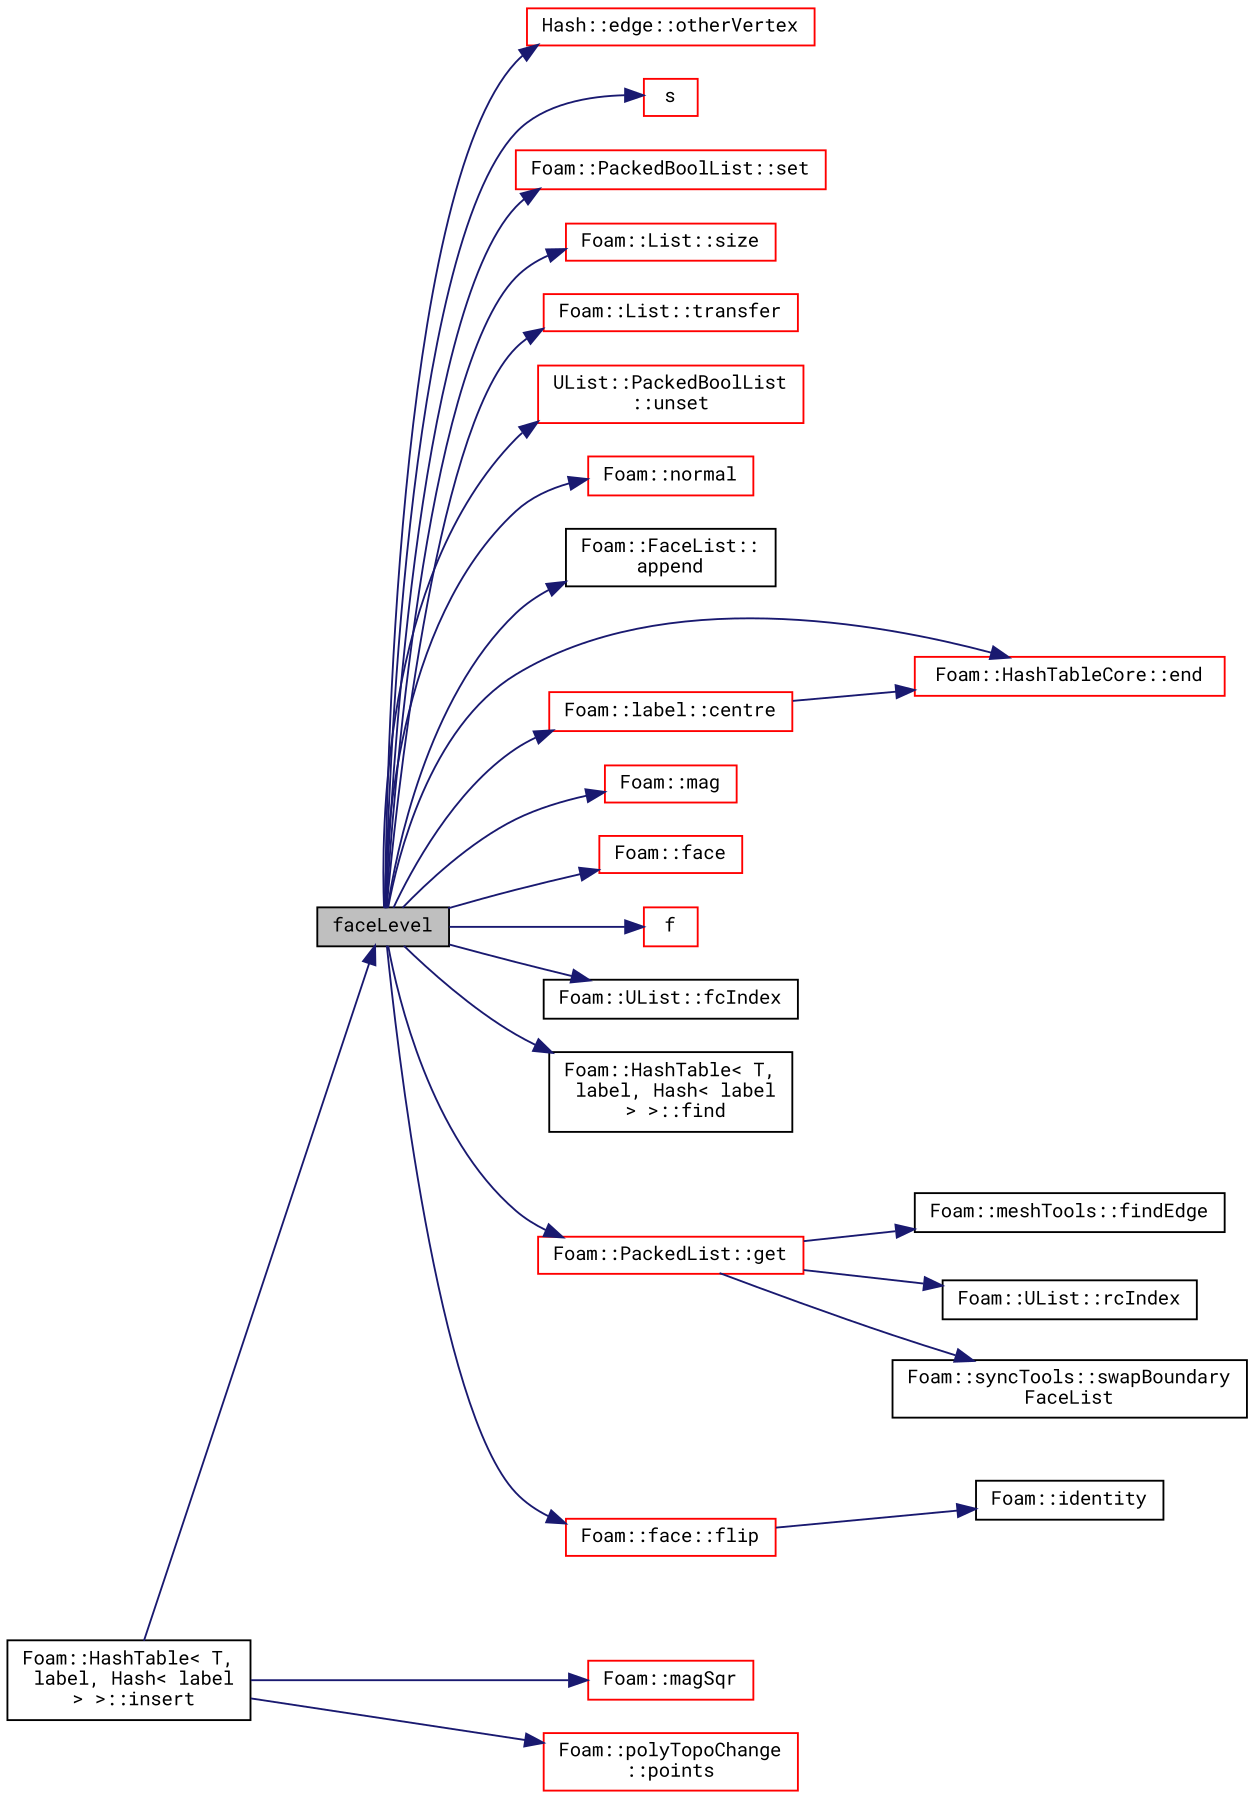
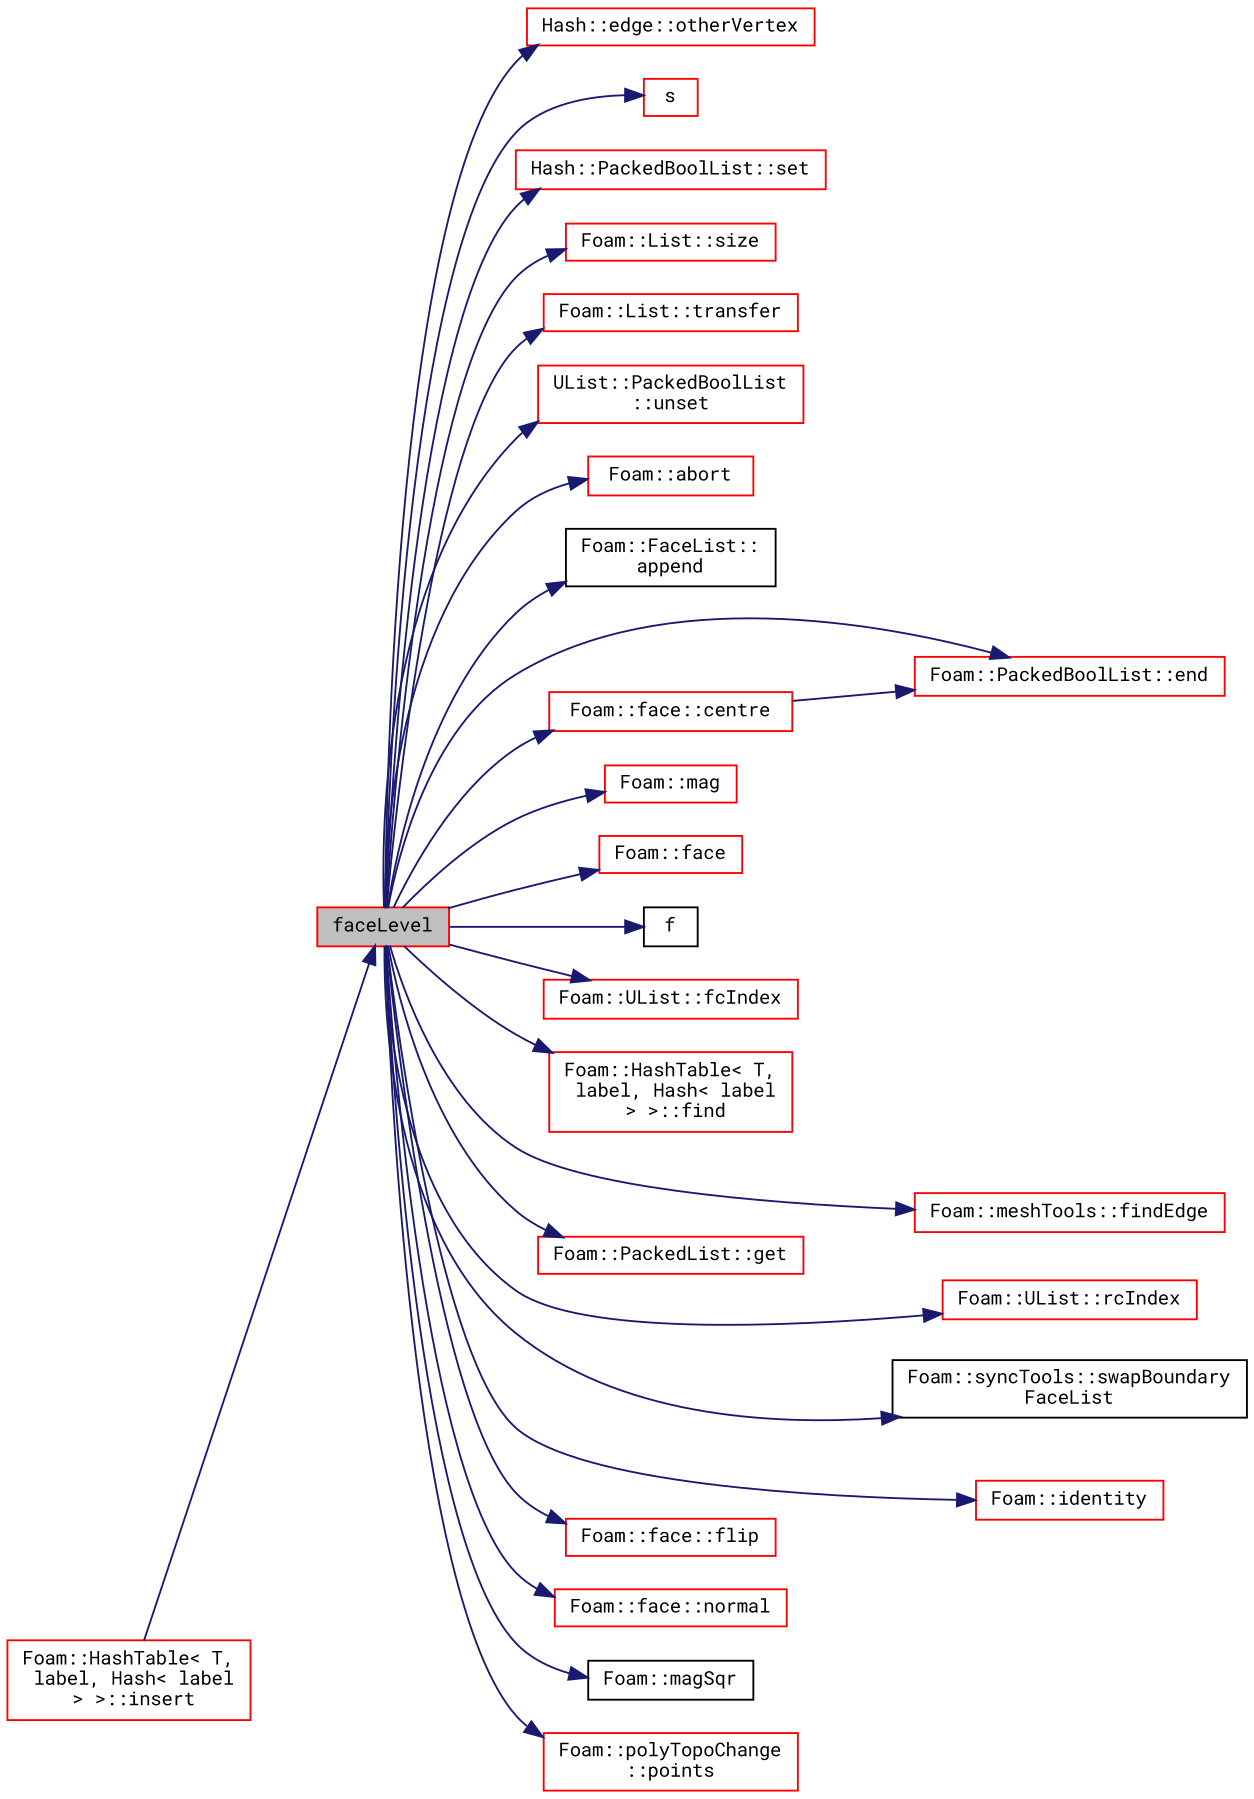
node "Foam::PackedBoolList::set": label "Foam::PackedBoolList::set" -> "Hash::PackedBoolList::set"
node "Foam::normal": label "Foam::normal" -> "Foam::abort"
node "Foam::HashTableCore::end": label "Foam::HashTableCore::end" -> "Foam::PackedBoolList::end"
node "Foam::label::centre": label "Foam::label::centre" -> "Foam::face::centre"
node "faceLevel": color black -> red
node "f": color red -> black
node "Foam::UList::fcIndex": color black -> red
node "Foam::HashTable< T, label, Hash< label > >::find": color black -> red
node "Foam::meshTools::findEdge": color black -> red
edge "Foam::PackedList::get" -> "Foam::meshTools::findEdge": now "faceLevel" -> "Foam::meshTools::findEdge"
edge "Foam::PackedList::get" -> "Foam::UList::rcIndex": now "faceLevel" -> "Foam::UList::rcIndex"
node "Foam::UList::rcIndex": color black -> red
edge "Foam::PackedList::get" -> "Foam::syncTools::swapBoundary FaceList": now "faceLevel" -> "Foam::syncTools::swapBoundary FaceList"
node "Foam::identity": color black -> red
edge "Foam::face::flip" -> "Foam::identity": now "faceLevel" -> "Foam::identity"
node "Foam::face::normal": added
node "Foam::HashTable< T, label, Hash< label > >::insert": color black -> red
edge "Foam::HashTable< T, label, Hash< label > >::insert" -> "Foam::magSqr": now "faceLevel" -> "Foam::magSqr"
node "Foam::magSqr": color red -> black
edge "Foam::HashTable< T, label, Hash< label > >::insert" -> "Foam::polyTopoChange ::points": now "faceLevel" -> "Foam::polyTopoChange ::points"
